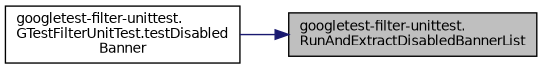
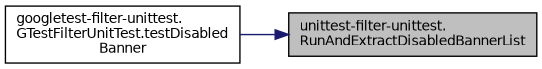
node "googletest-filter-unittest. RunAndExtractDisabledBannerList": label "googletest-filter-unittest. RunAndExtractDisabledBannerList" -> "unittest-filter-unittest. RunAndExtractDisabledBannerList"
